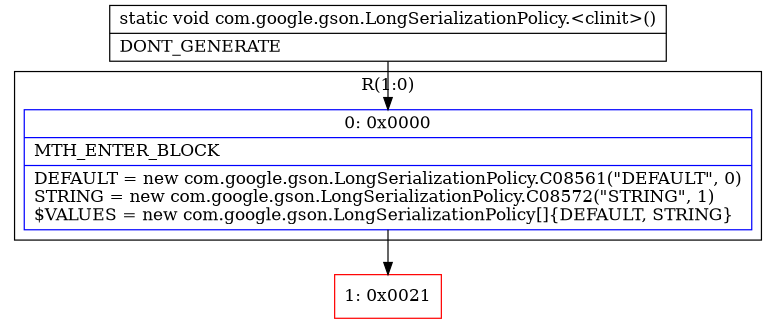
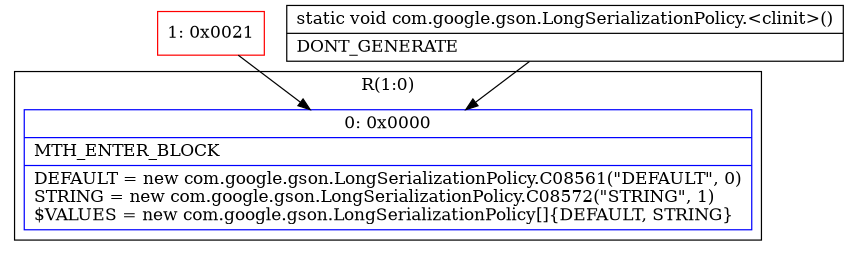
edge "0: 0x0000" -> "1: 0x0021": reversed
